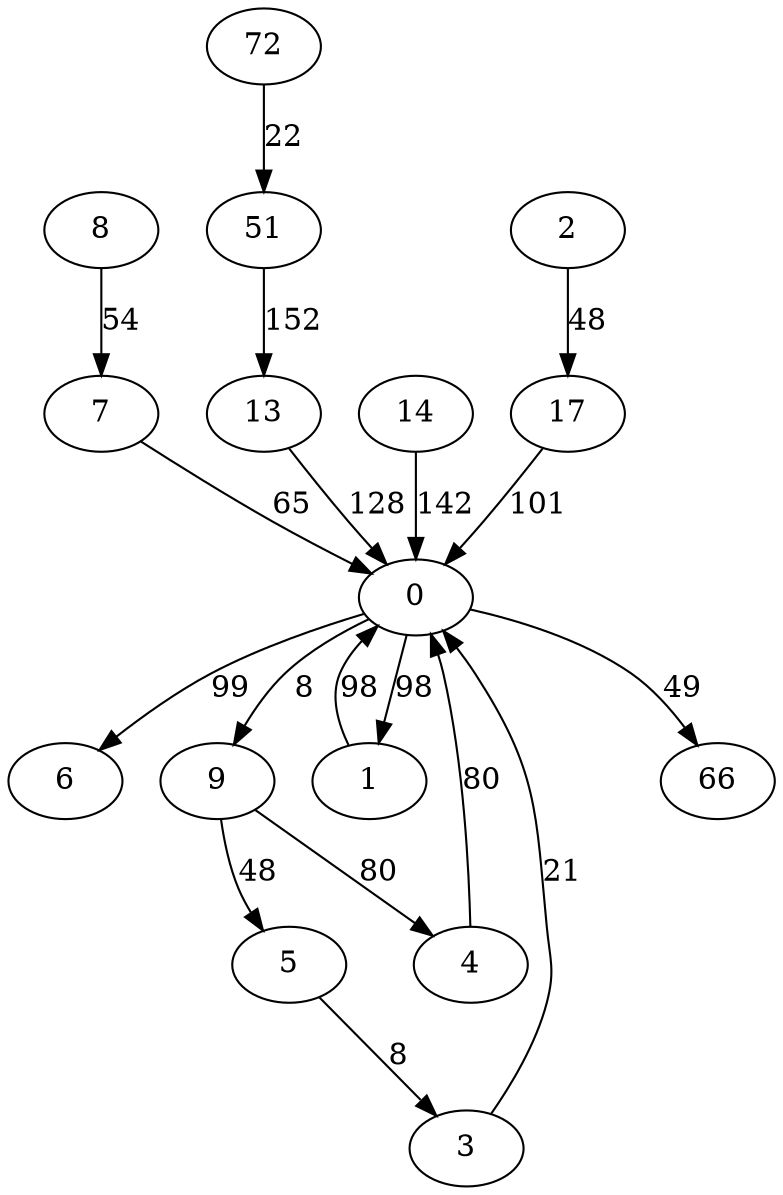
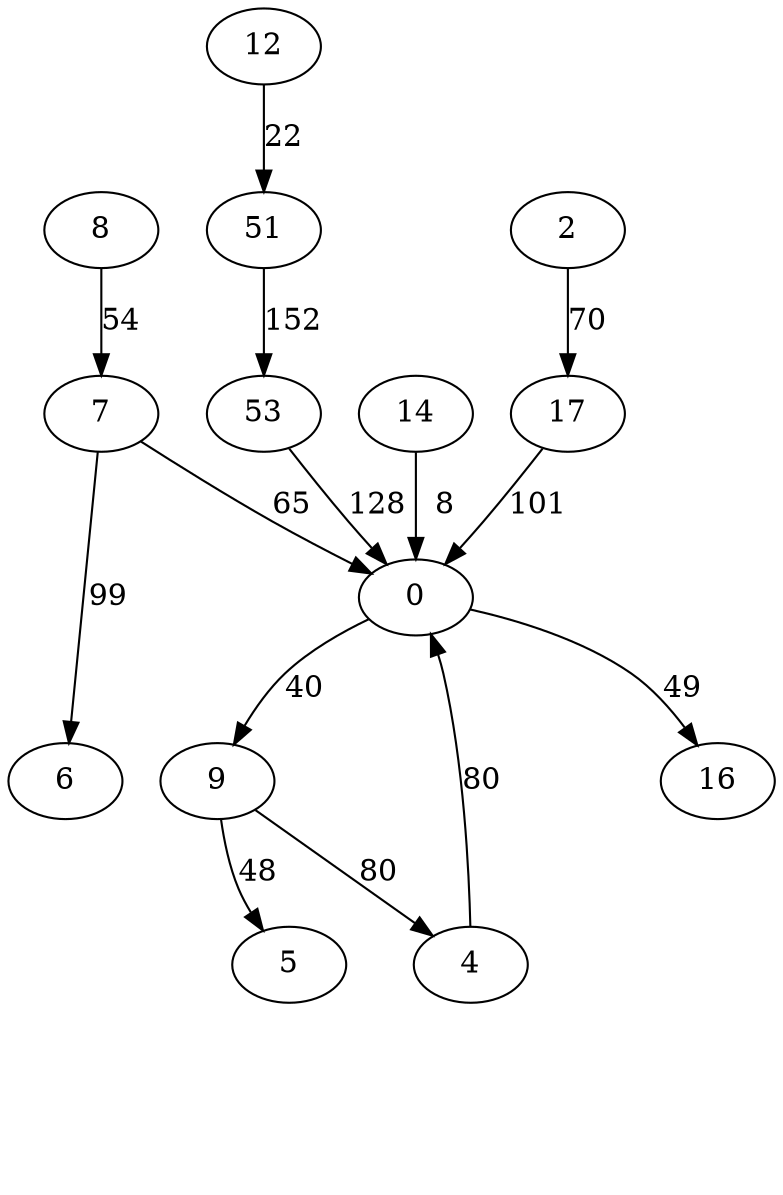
node "72": label "72" -> "12"
edge "2" -> "17": label "48" -> "70"
node "13": label "13" -> "53"
edge "14" -> "0": label "142" -> "8"
edge "0" -> "6": now "7" -> "6"
edge "0" -> "9": label "8" -> "40"
node "1": removed
node "66": label "66" -> "16"
node "3": removed
